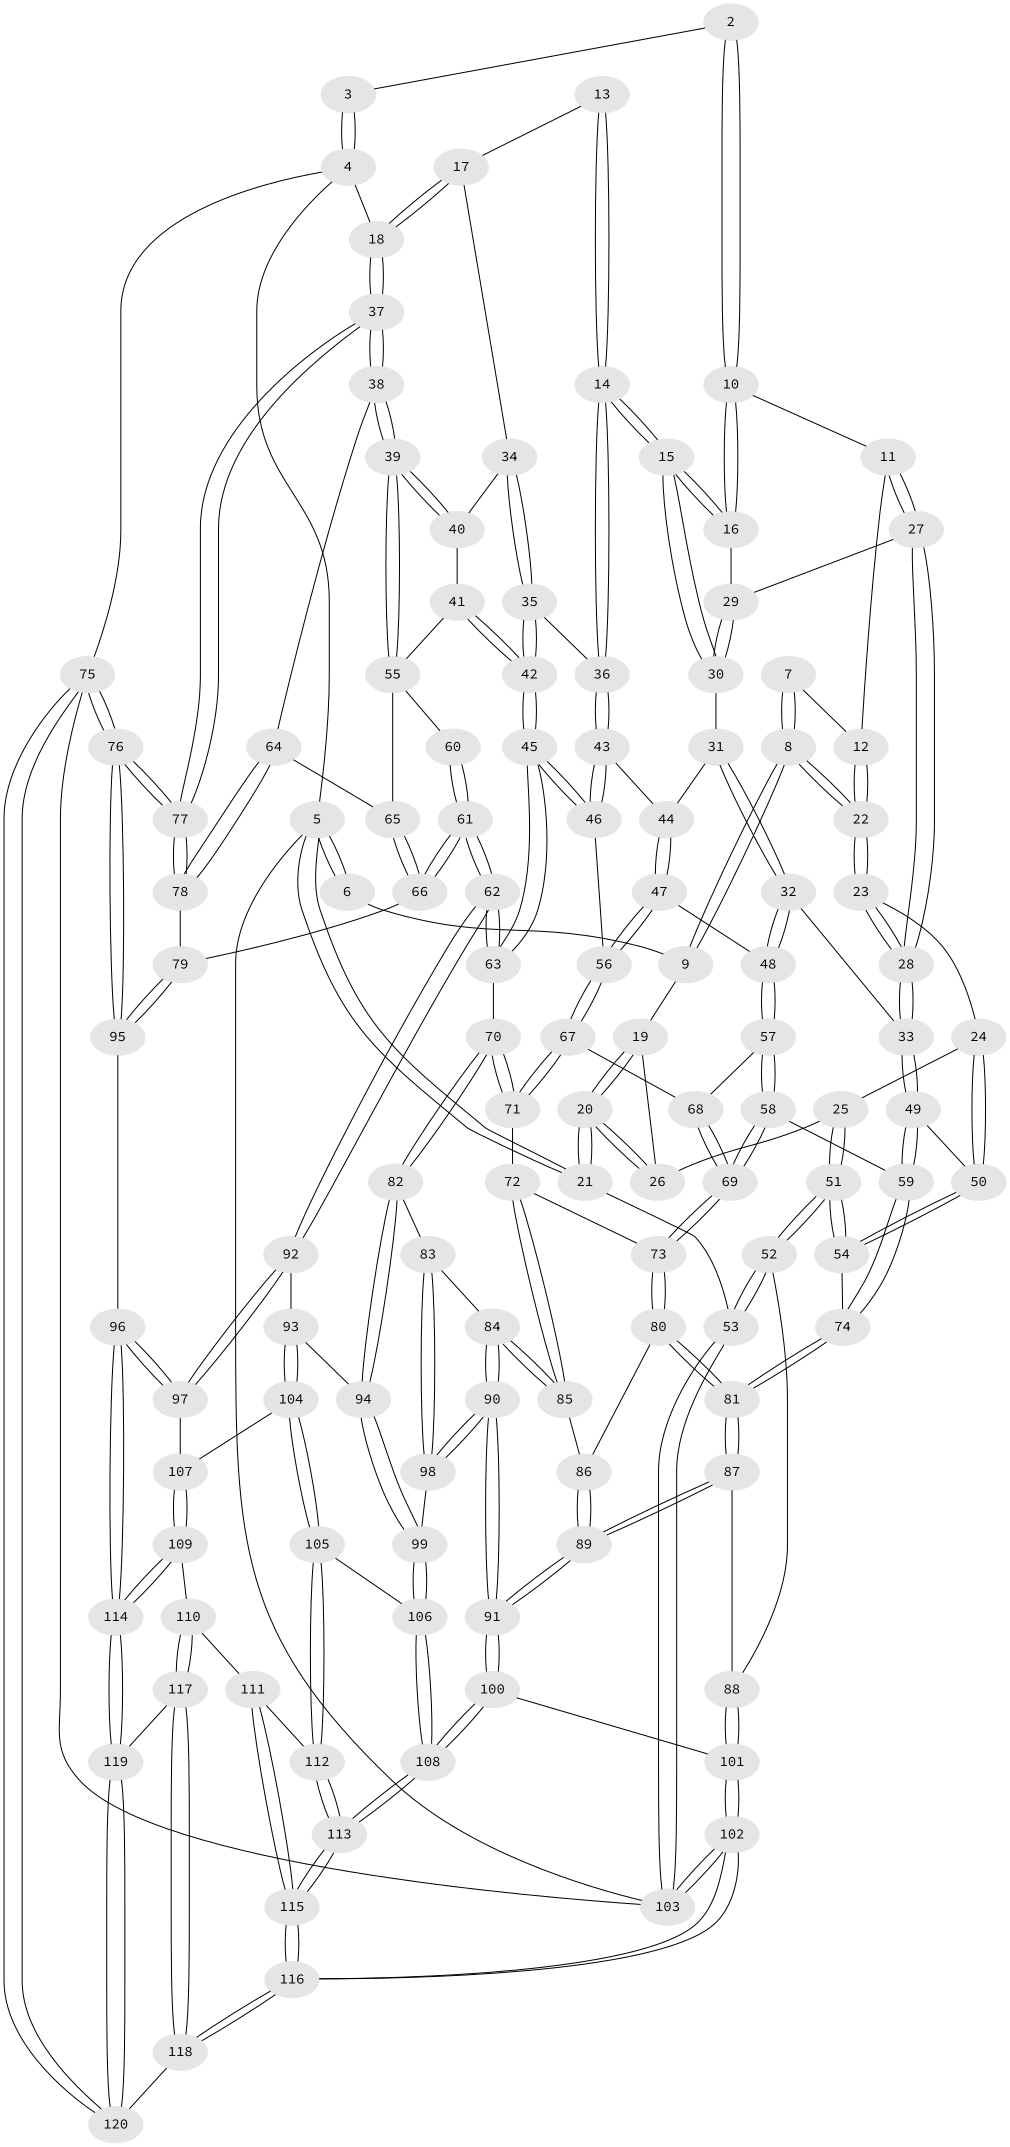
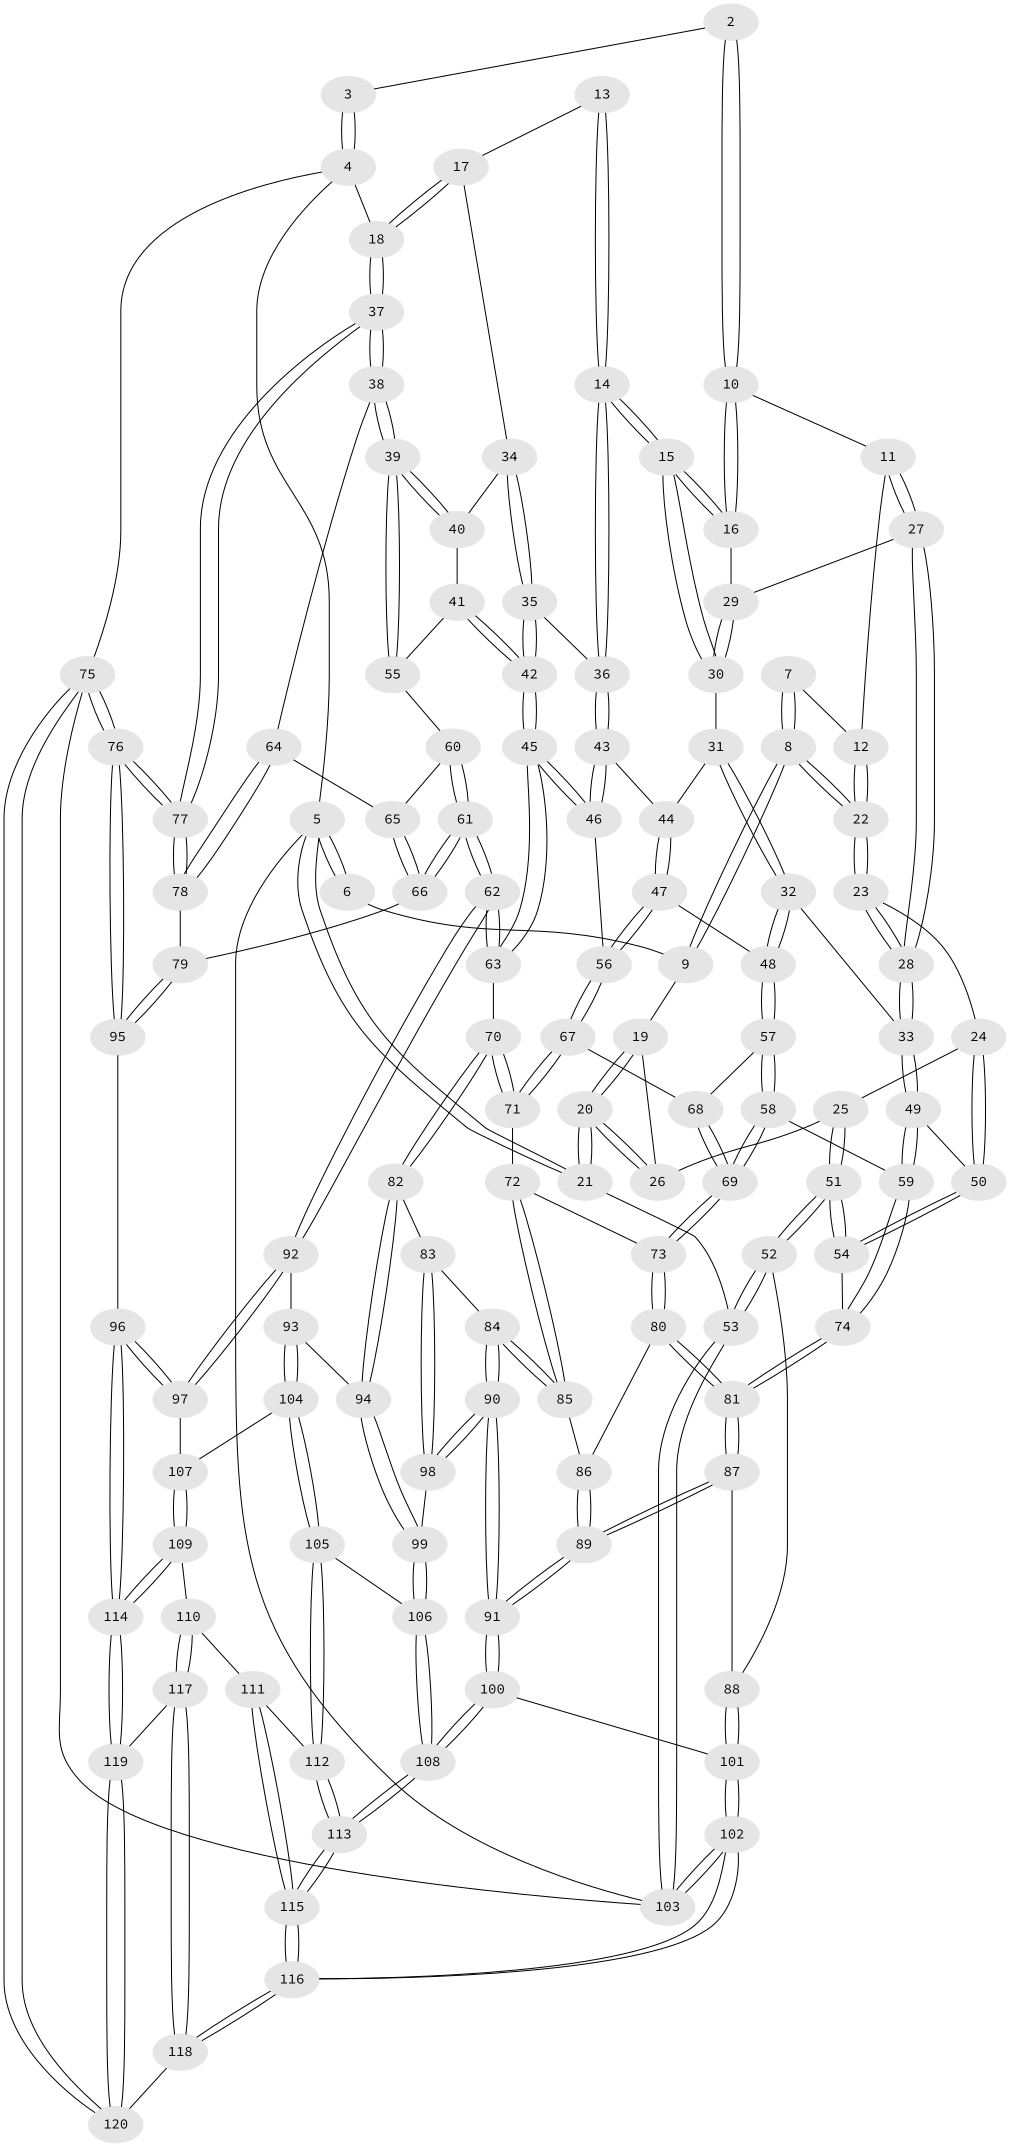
edge "55" -- "65": now "60" -- "65"
